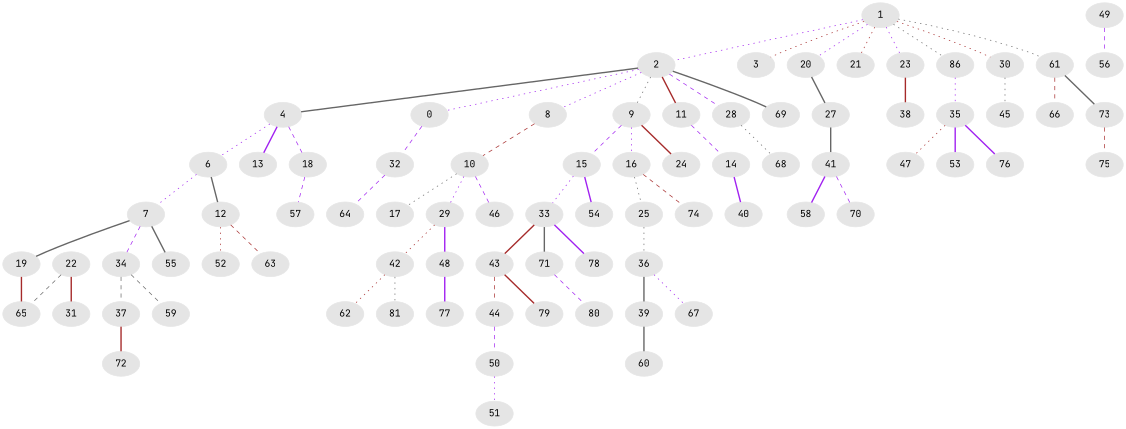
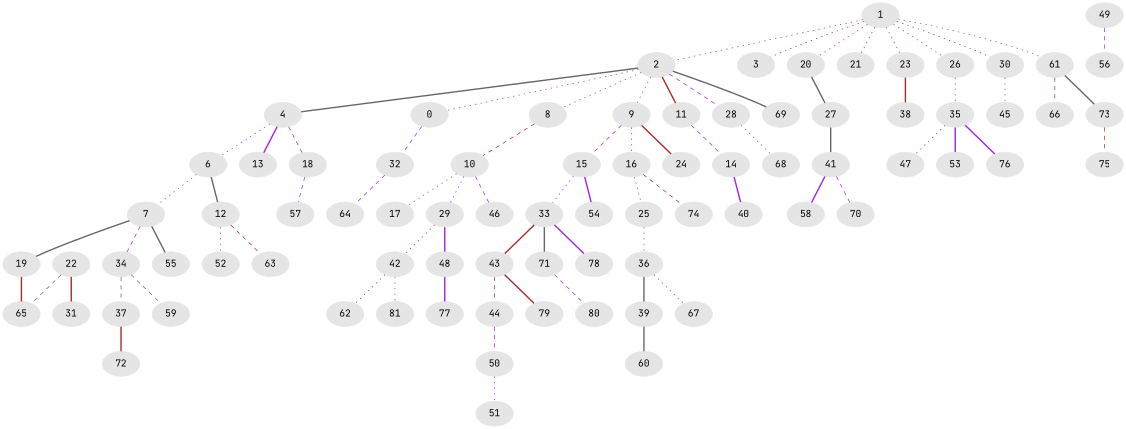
node "86": label "86" -> "26"
edge "12" -- "52": color brown -> purple
edge "42" -- "81": color gray40 -> purple
